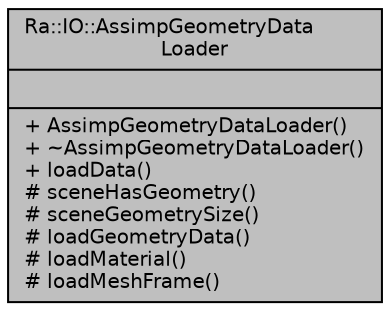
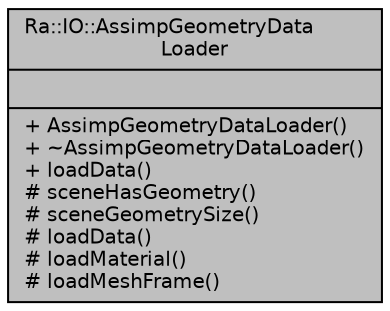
node "Ra::IO::AssimpGeometryData": text "# loadGeometryData()" -> "# loadData()"
